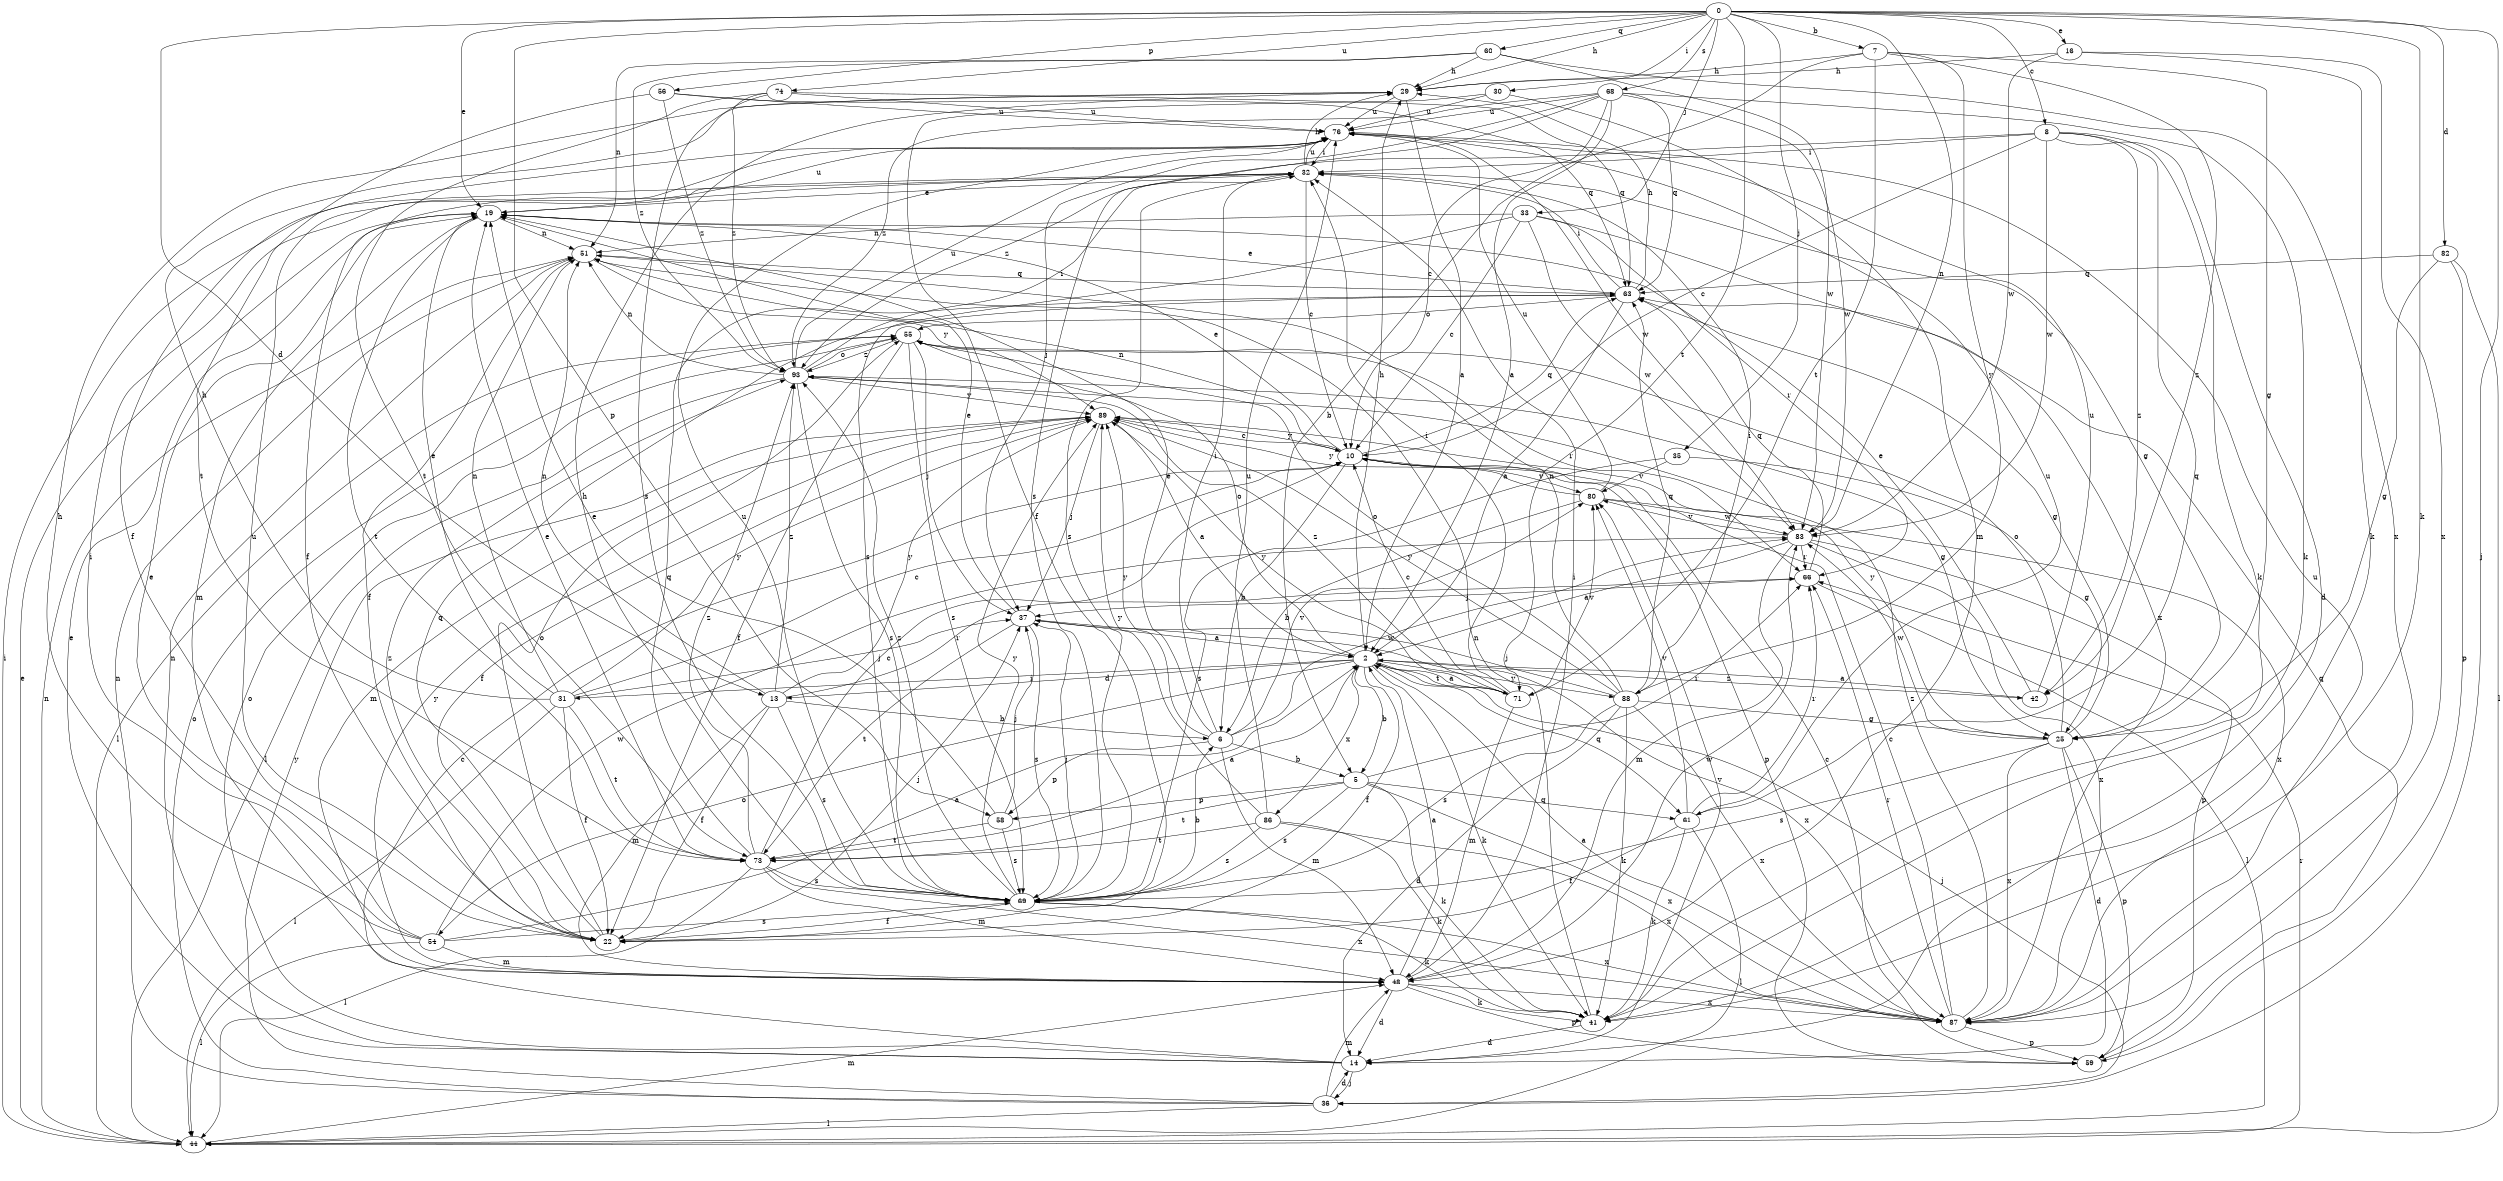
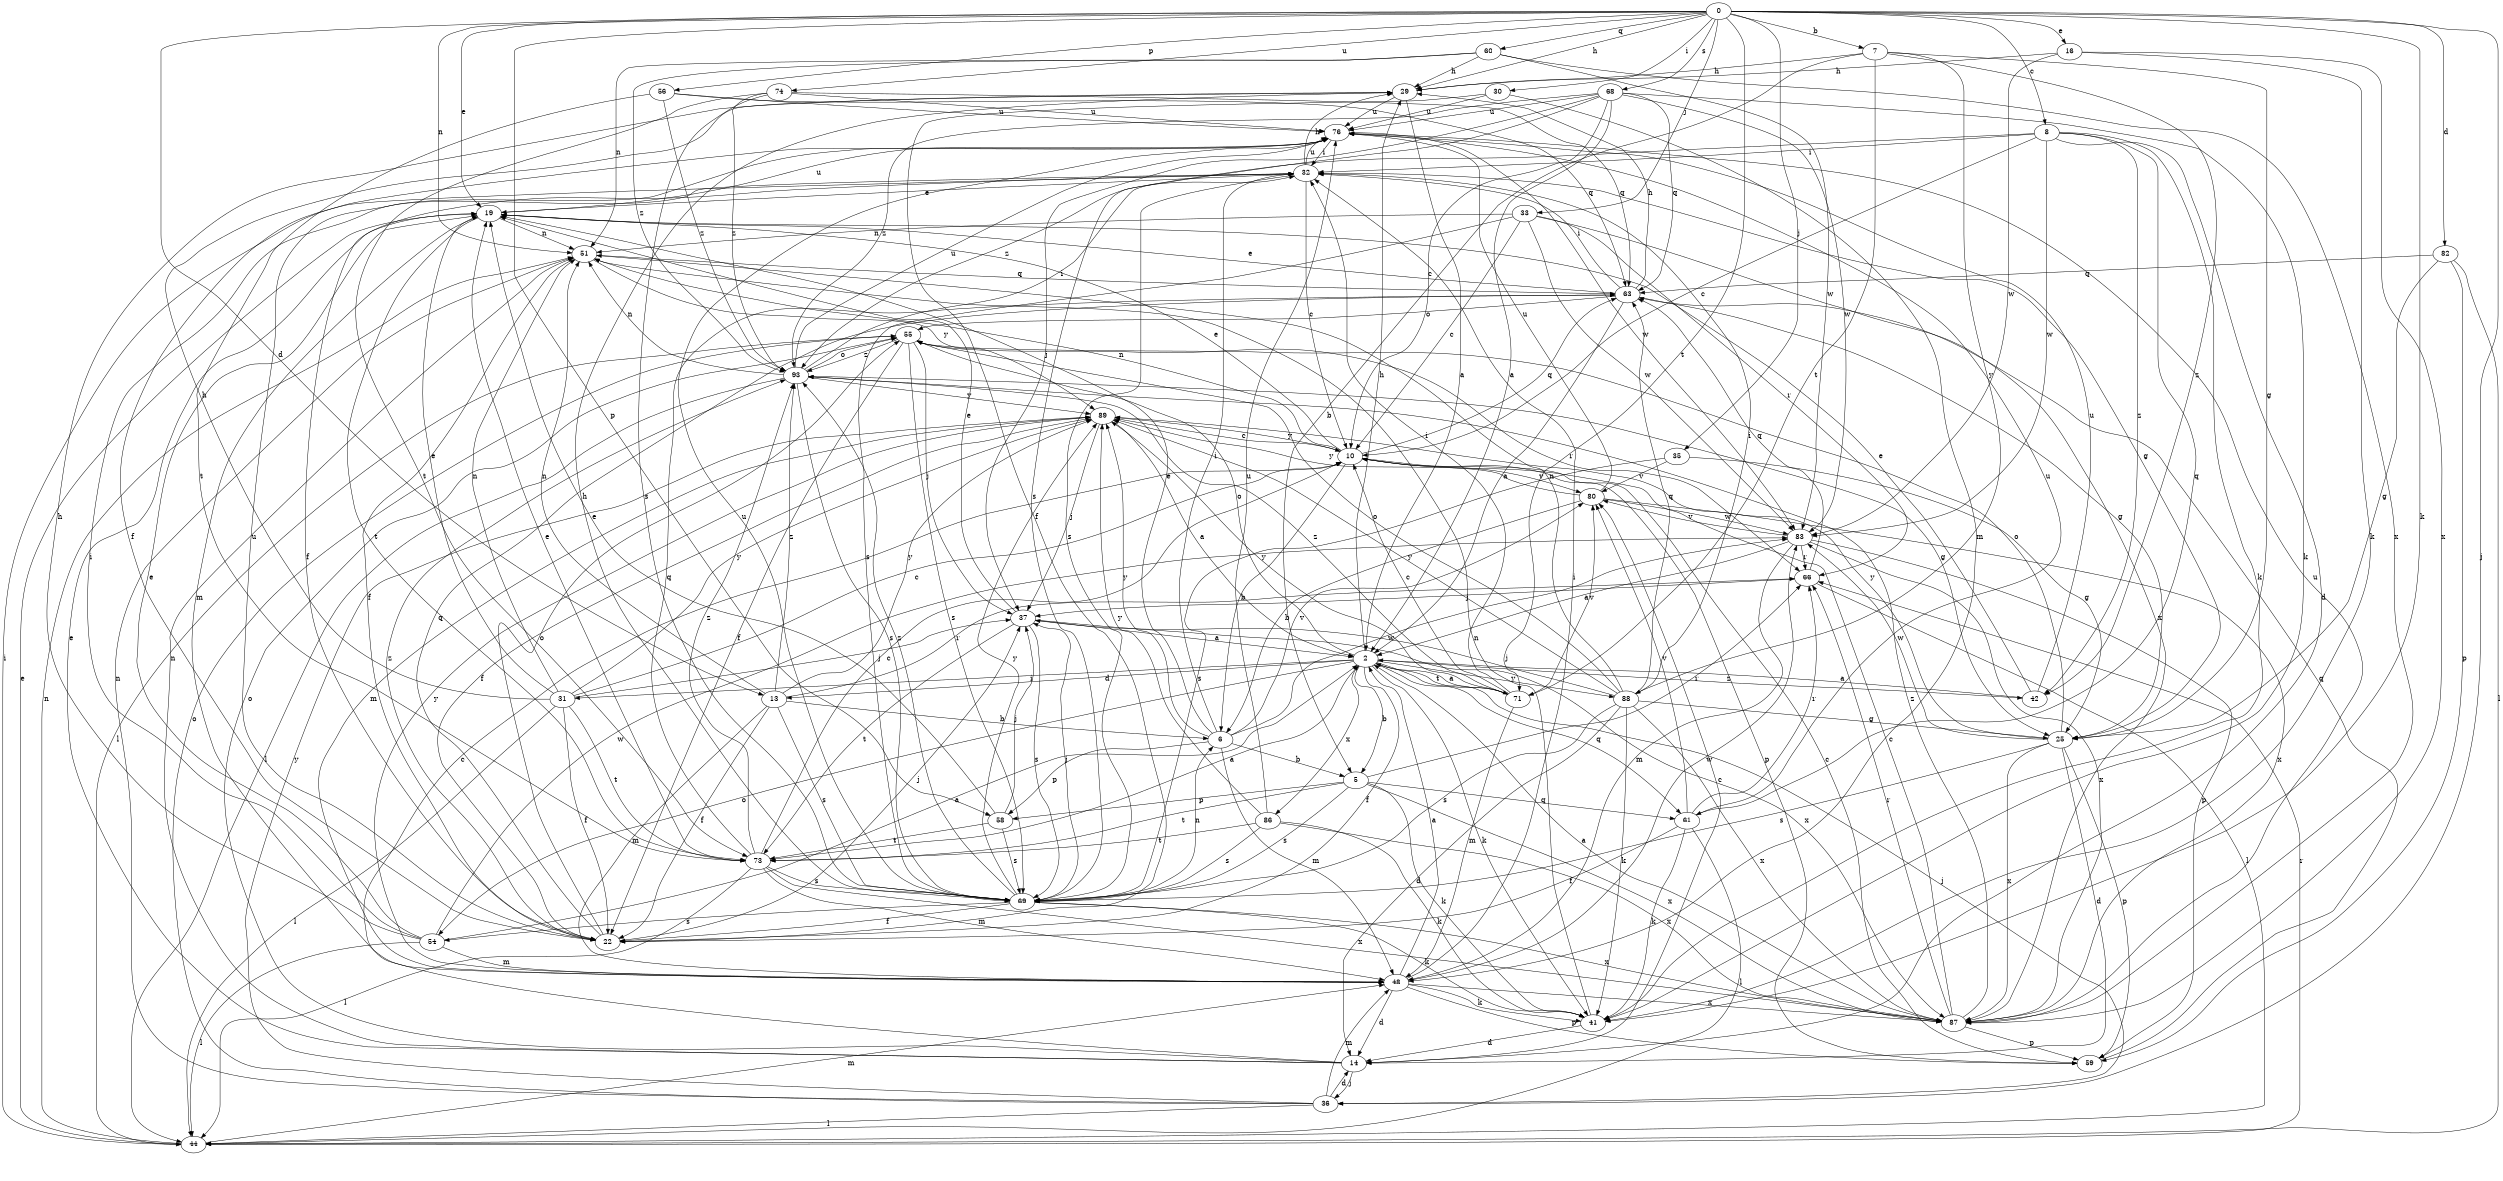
edge "0" -> "83": now "0" -> "51"
edge "25" -> "63": reversed
edge "14" -> "80": label "v" -> "c"
edge "69" -> "6": label "b" -> "n"
edge "54" -> "69": reversed
